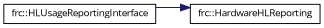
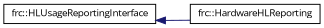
edge "frc::HLUsageReportingInterface" -> "frc::HardwareHLReporting": reversed
